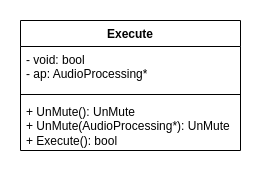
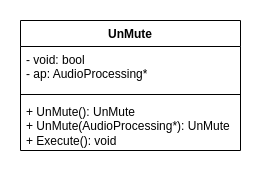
node "Execute": label "Execute" -> "UnMute"
node "+ UnMute(): UnMute + UnMute(AudioProcessing*): UnMute + Execute(): bool": label "+ UnMute(): UnMute + UnMute(AudioProcessing*): UnMute + Execute(): bool" -> "+ UnMute(): UnMute + UnMute(AudioProcessing*): UnMute + Execute(): void"
